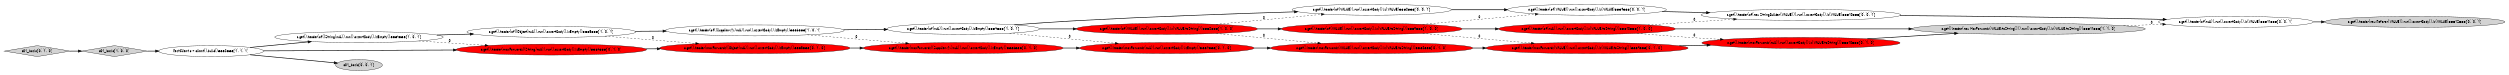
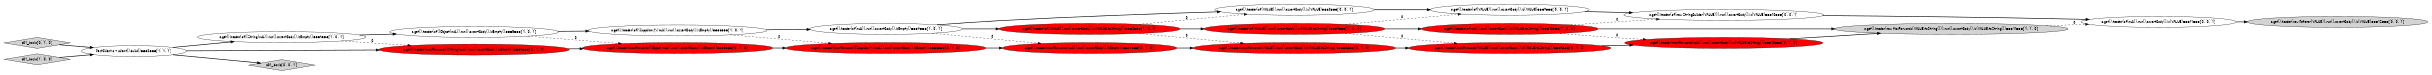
edge "a01_basic['0', '1', '0']" -> "a01_basic['1', '0', '0']": now "a01_basic['0', '1', '0']" -> "RestClient c = client().build()@@@3@@@['1', '1', '1']"
node "a01_basic['0', '0', '1']": shape ellipse -> diamond
